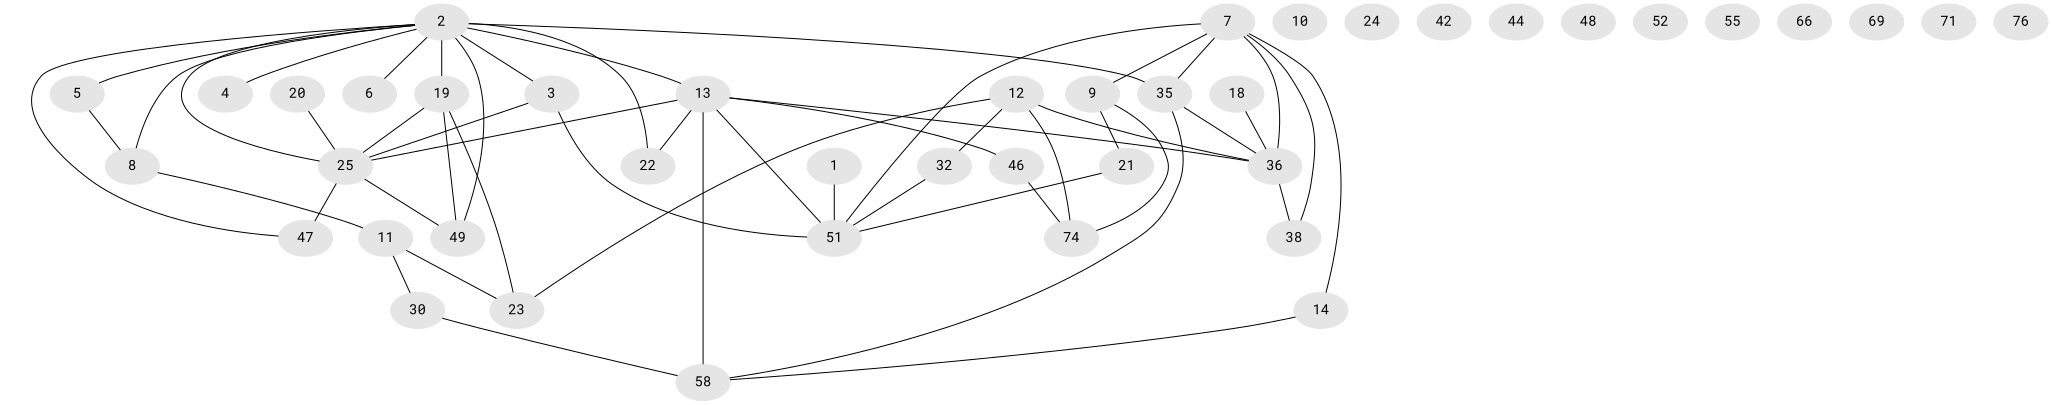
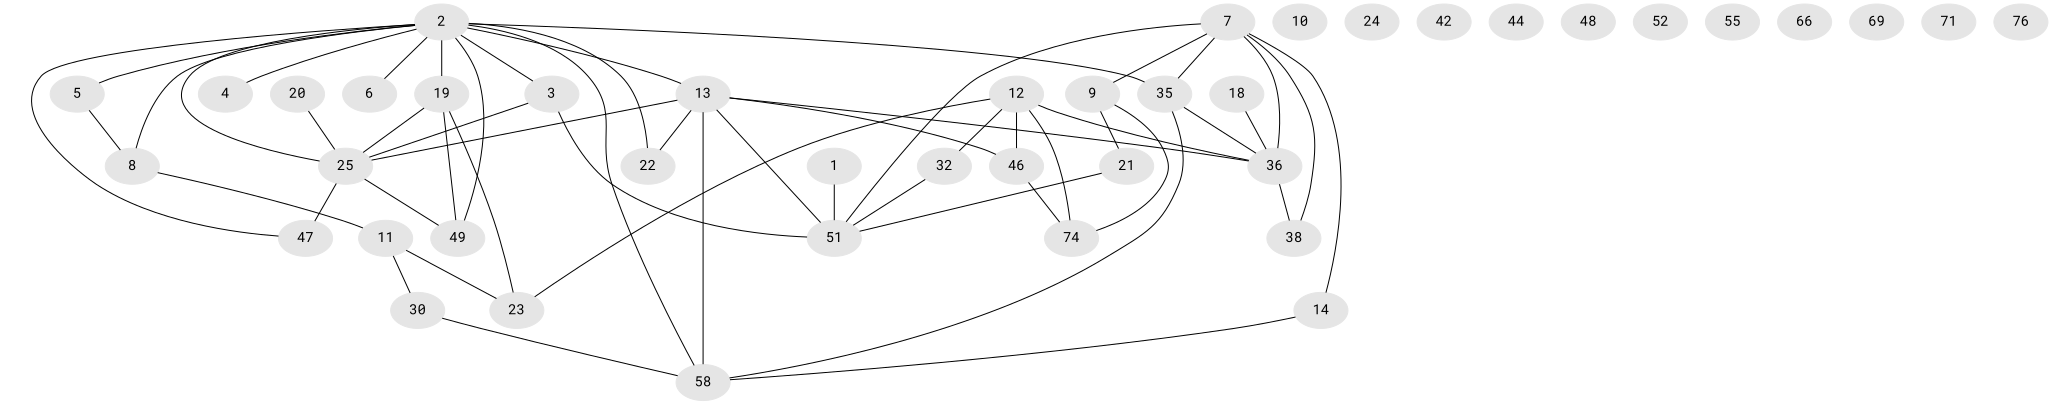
edge "12" -- "46": added
edge "2" -- "58": added
